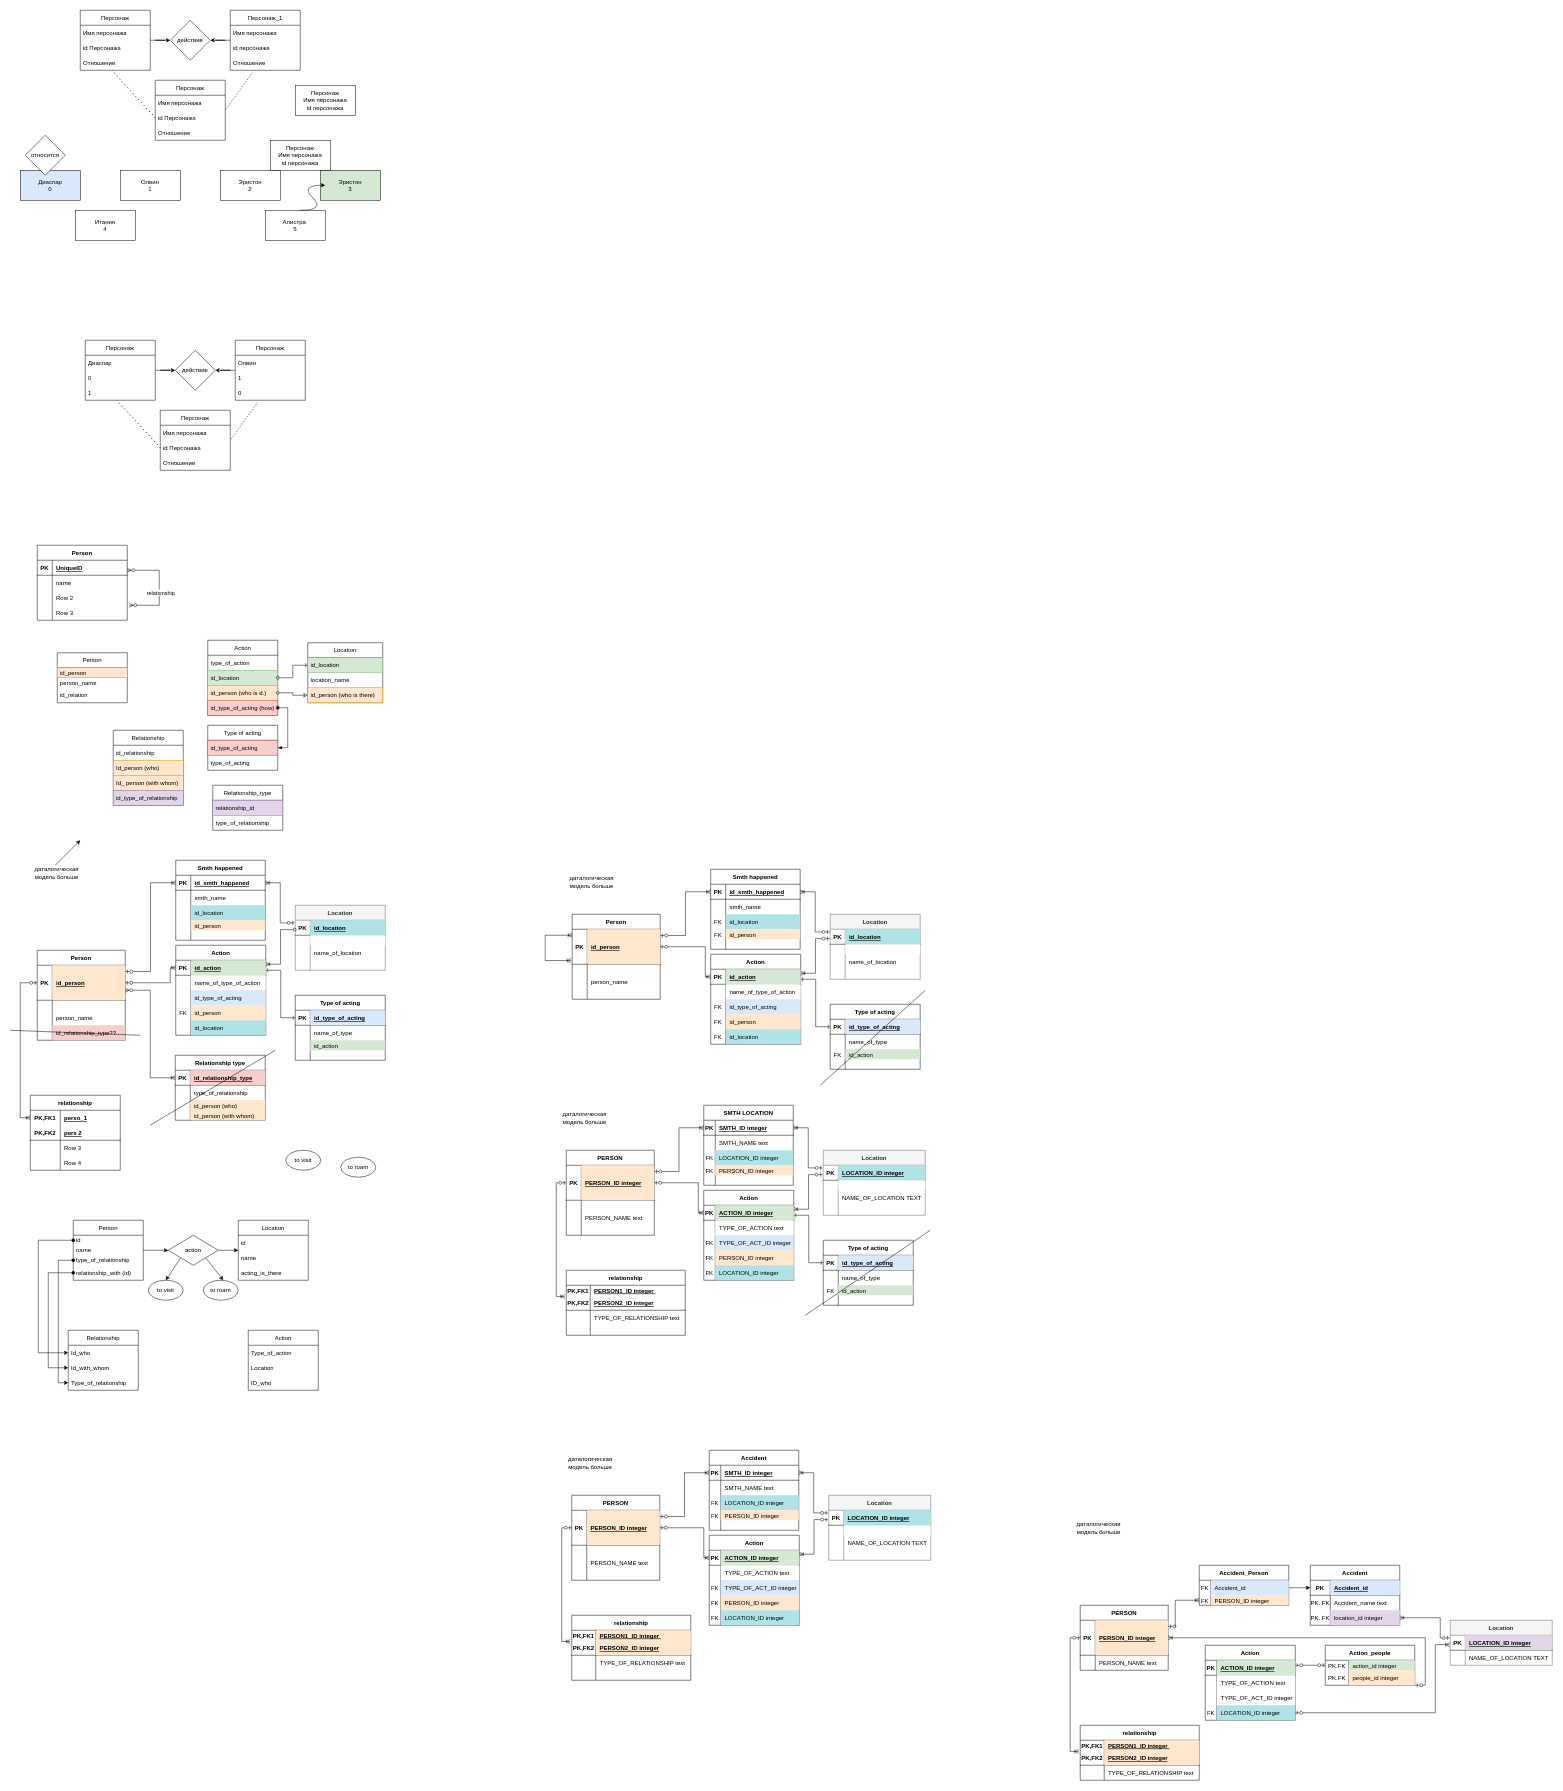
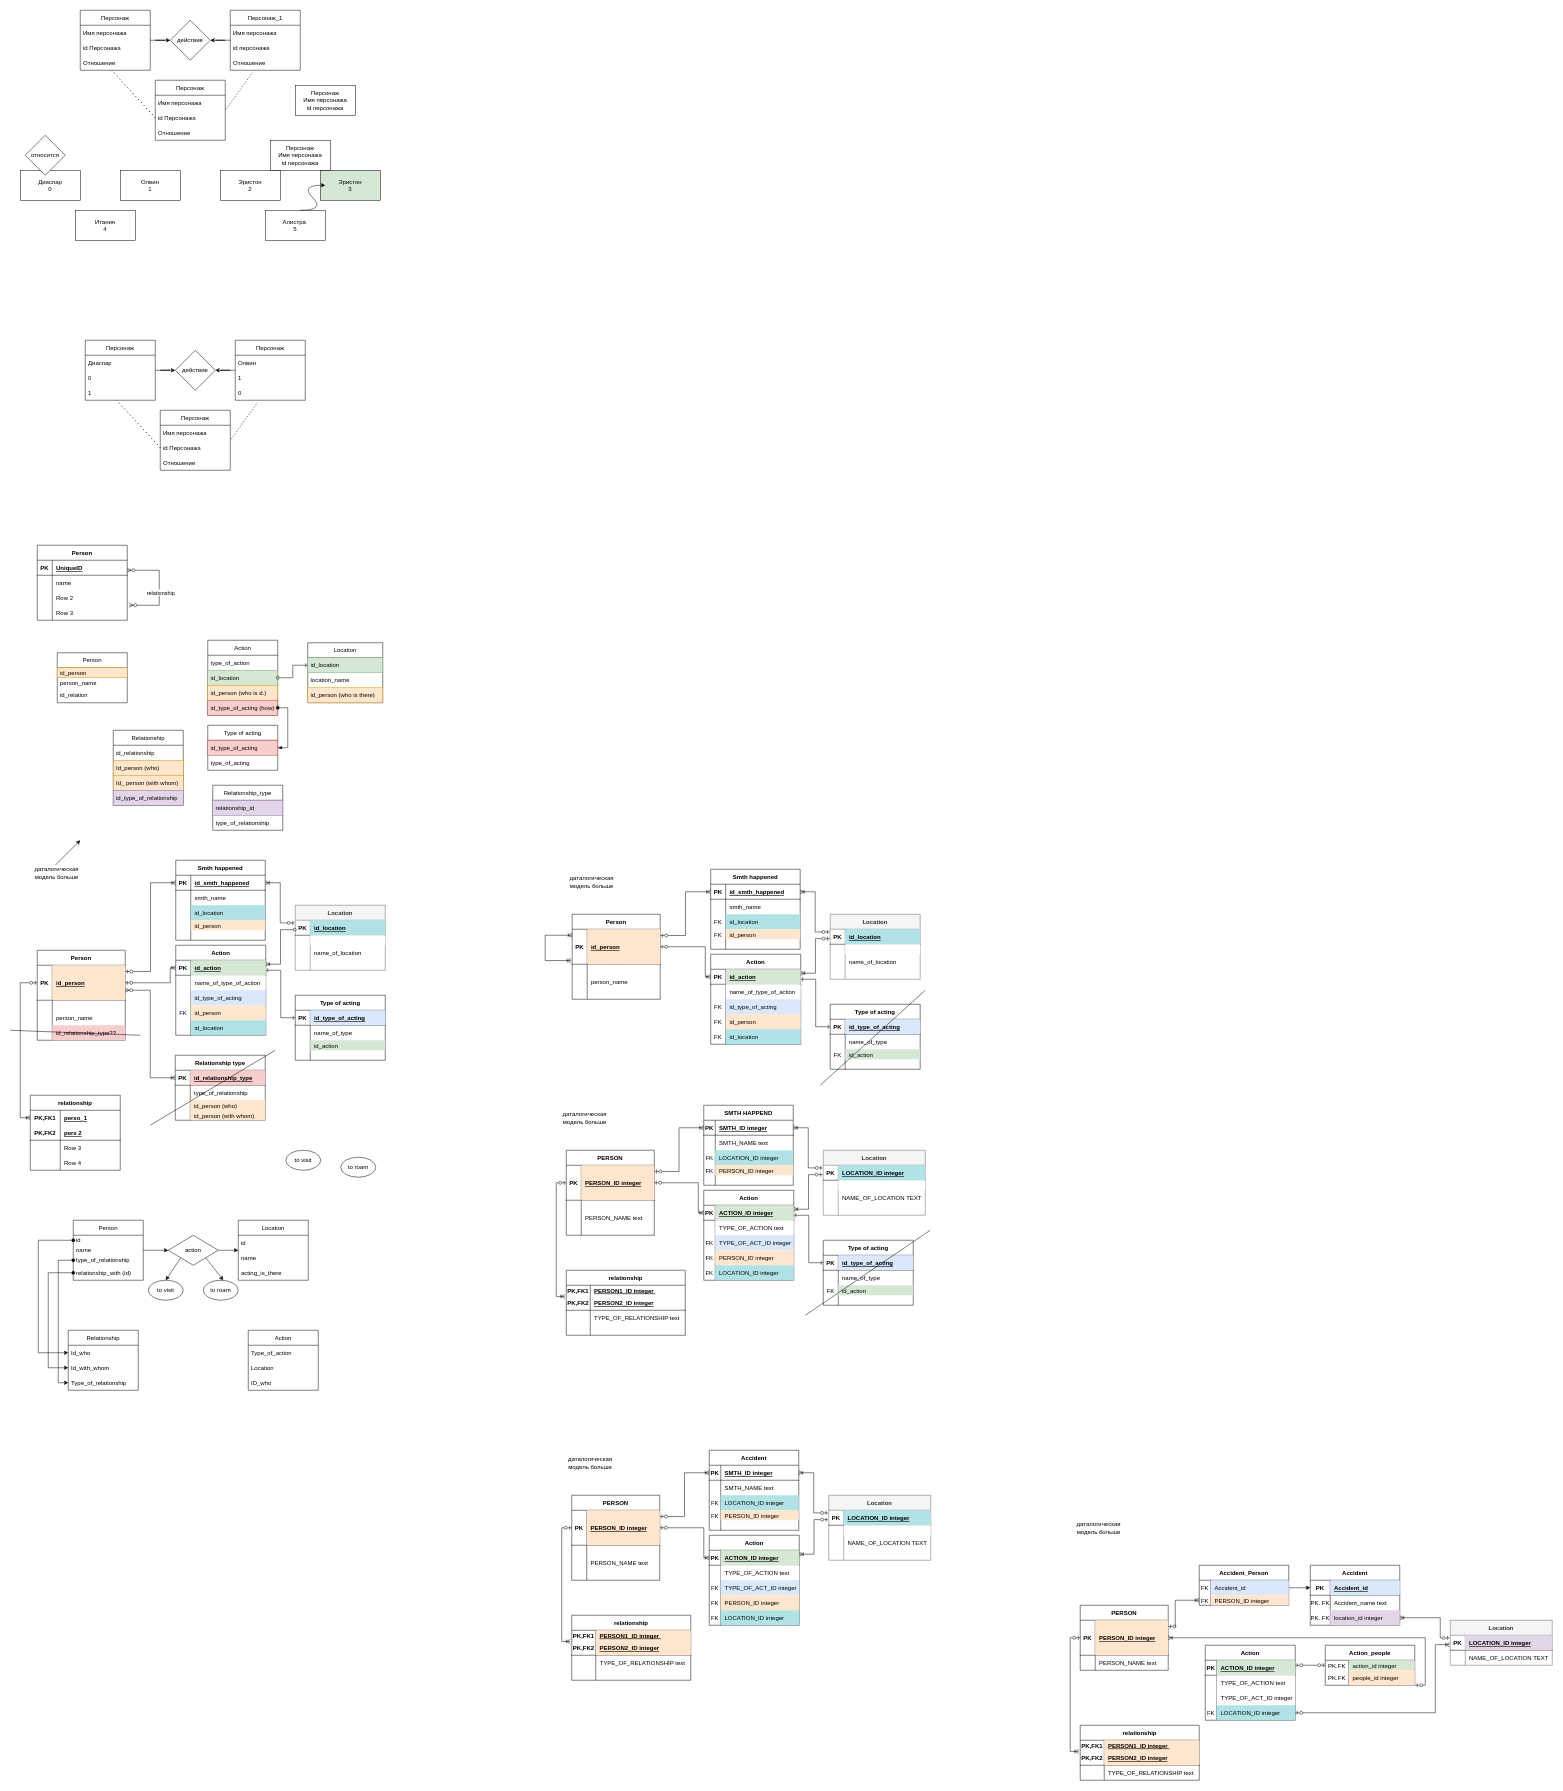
node "Диаспар 0": fillcolor #dae8fc -> #ffffff
edge "id_person (who is d.)" -- "id_person (who is there)": removed
node "SMTH LOCATION": label "SMTH LOCATION" -> "SMTH HAPPEND"
